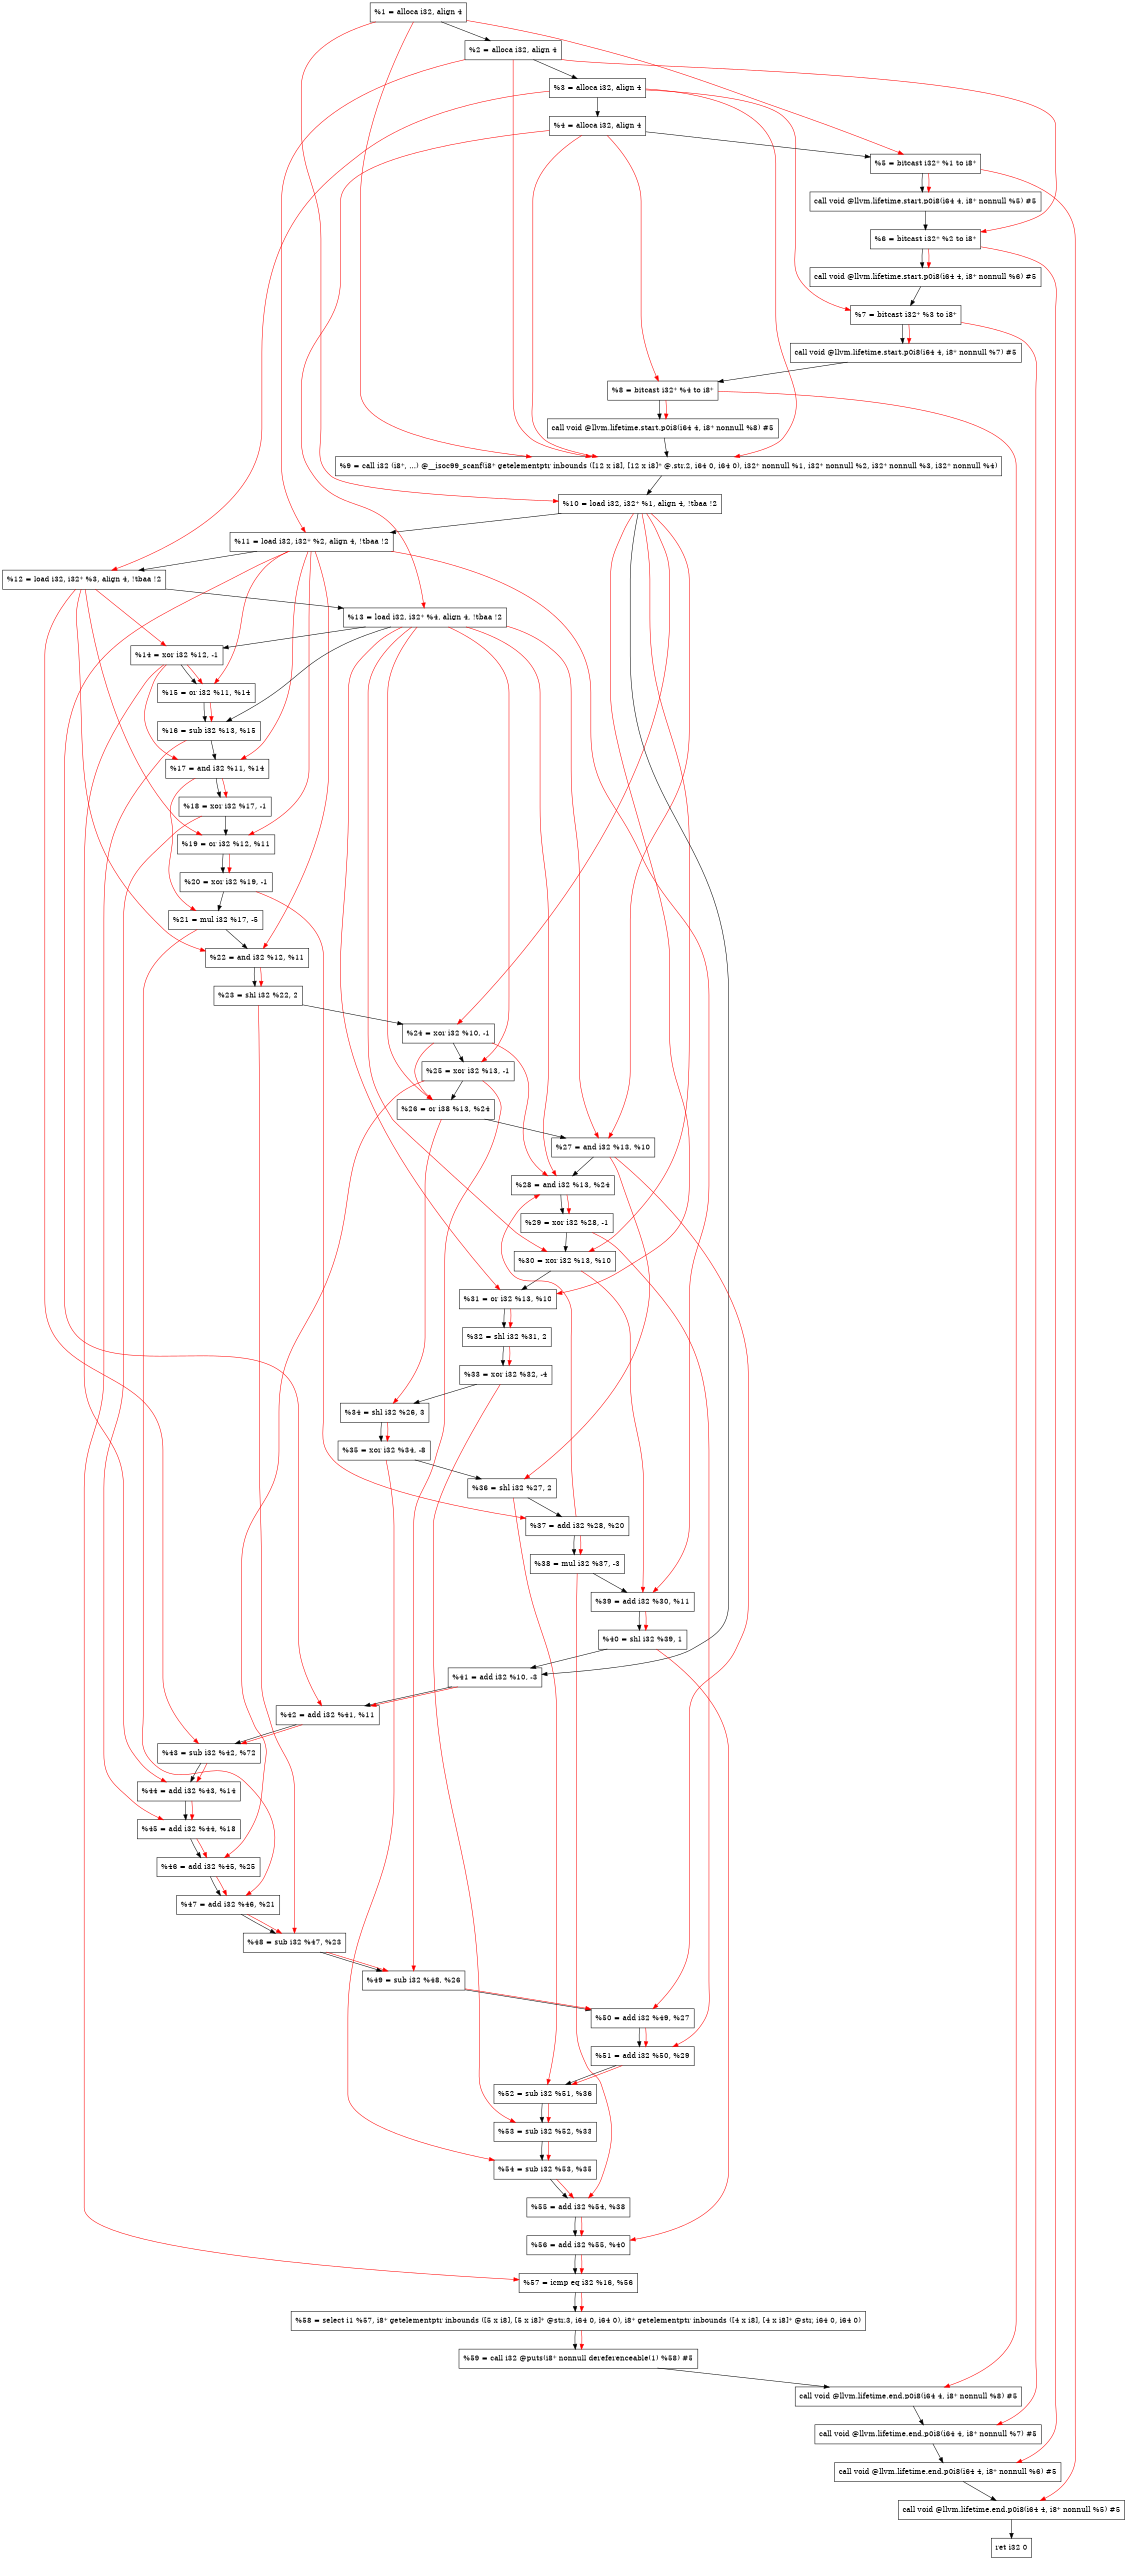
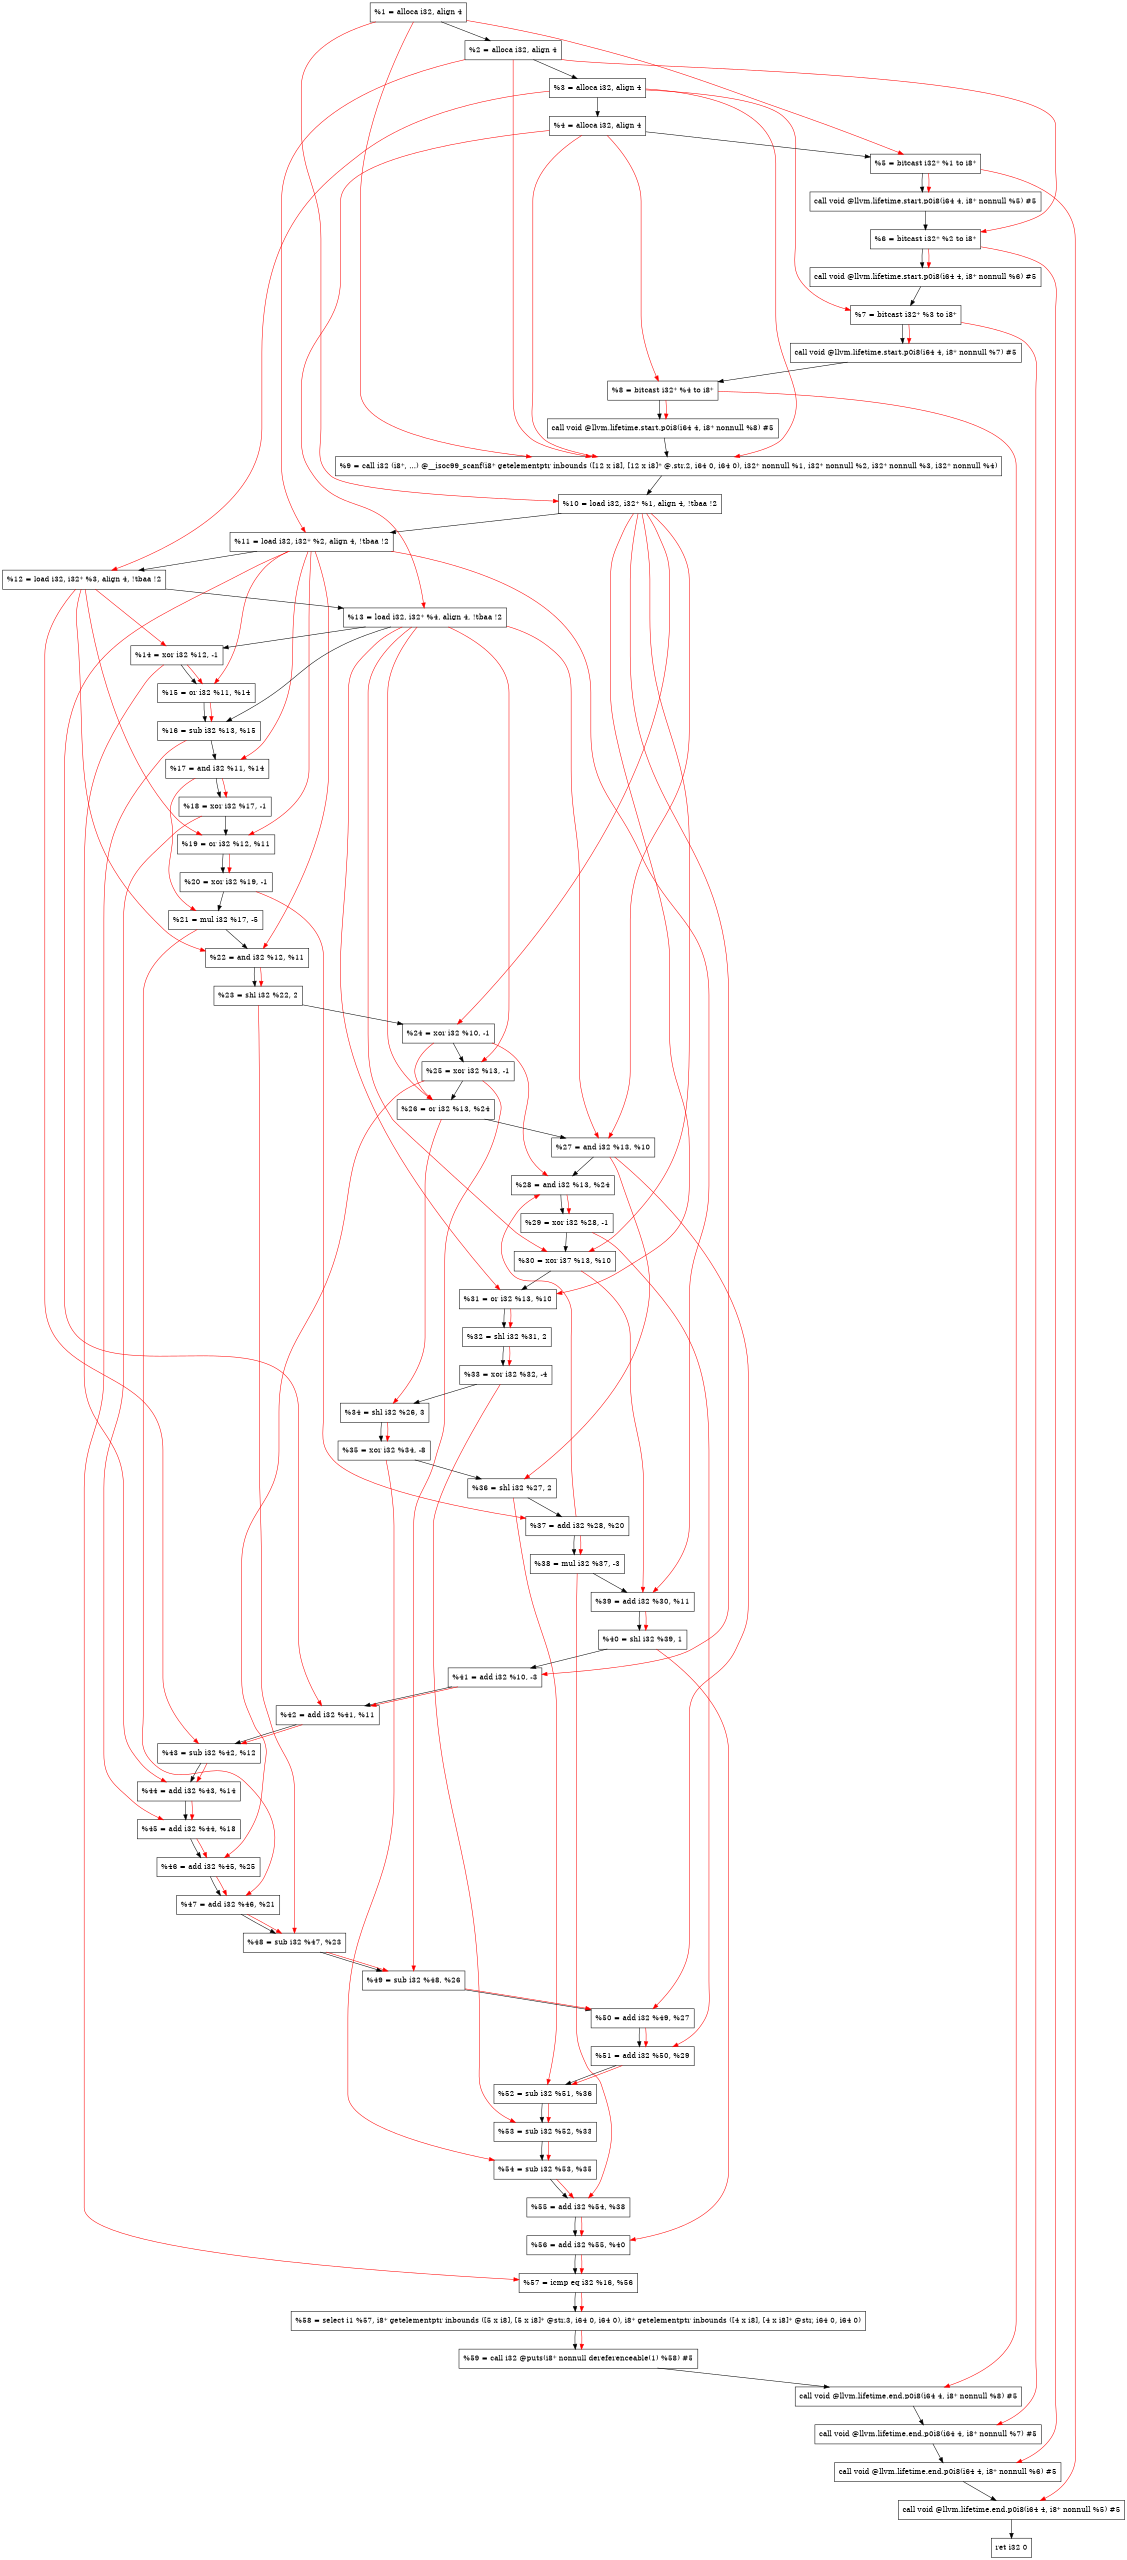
edge "%14 = xor i32 %12, -1" -> "%17 = and i32 %11, %14": removed
edge "%13 = load i32, i32* %4, align 4, !tbaa !2" -> "%28 = and i32 %13, %24": removed
node "%26 = or i38 %13, %24": label "%26 = or i38 %13, %24" -> "%26 = or i32 %13, %24"
edge "%10 = load i32, i32* %1, align 4, !tbaa !2" -> "%41 = add i32 %10, -3": color black -> red
node "%30 = xor i32 %13, %10": label "%30 = xor i32 %13, %10" -> "%30 = xor i37 %13, %10"
node "%43 = sub i32 %42, %72": label "%43 = sub i32 %42, %72" -> "%43 = sub i32 %42, %12"
